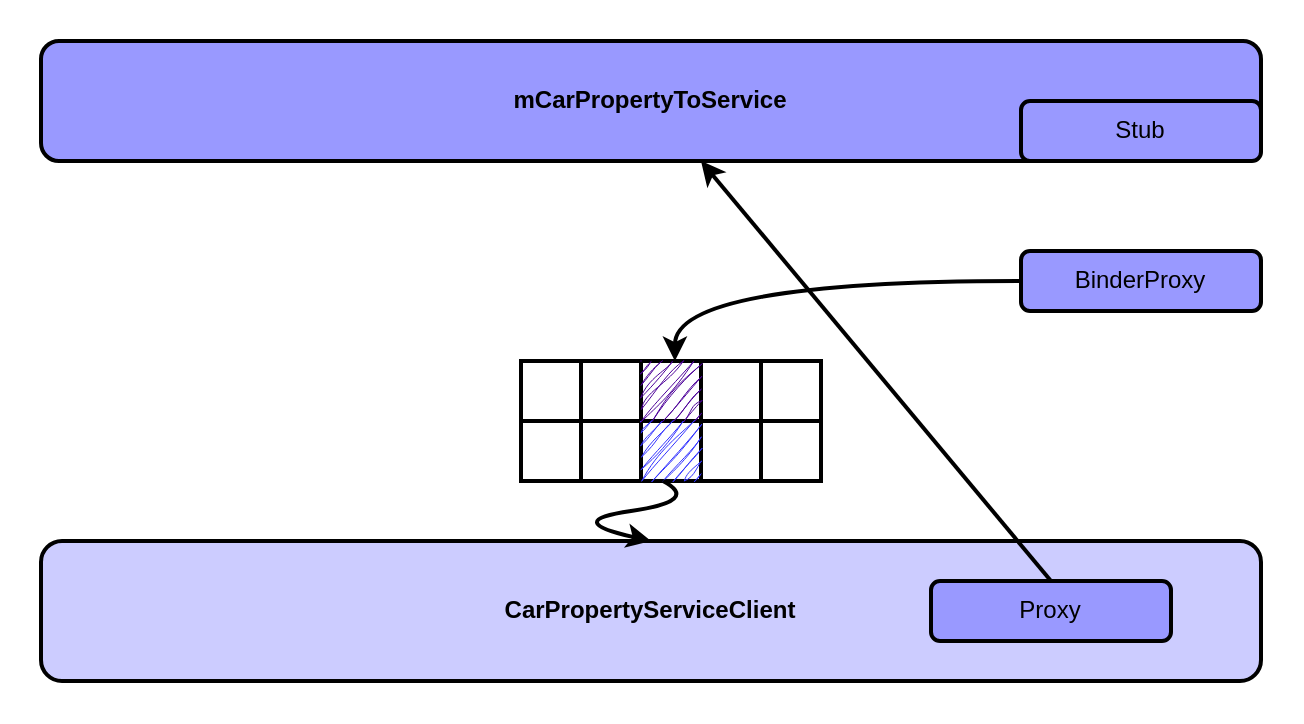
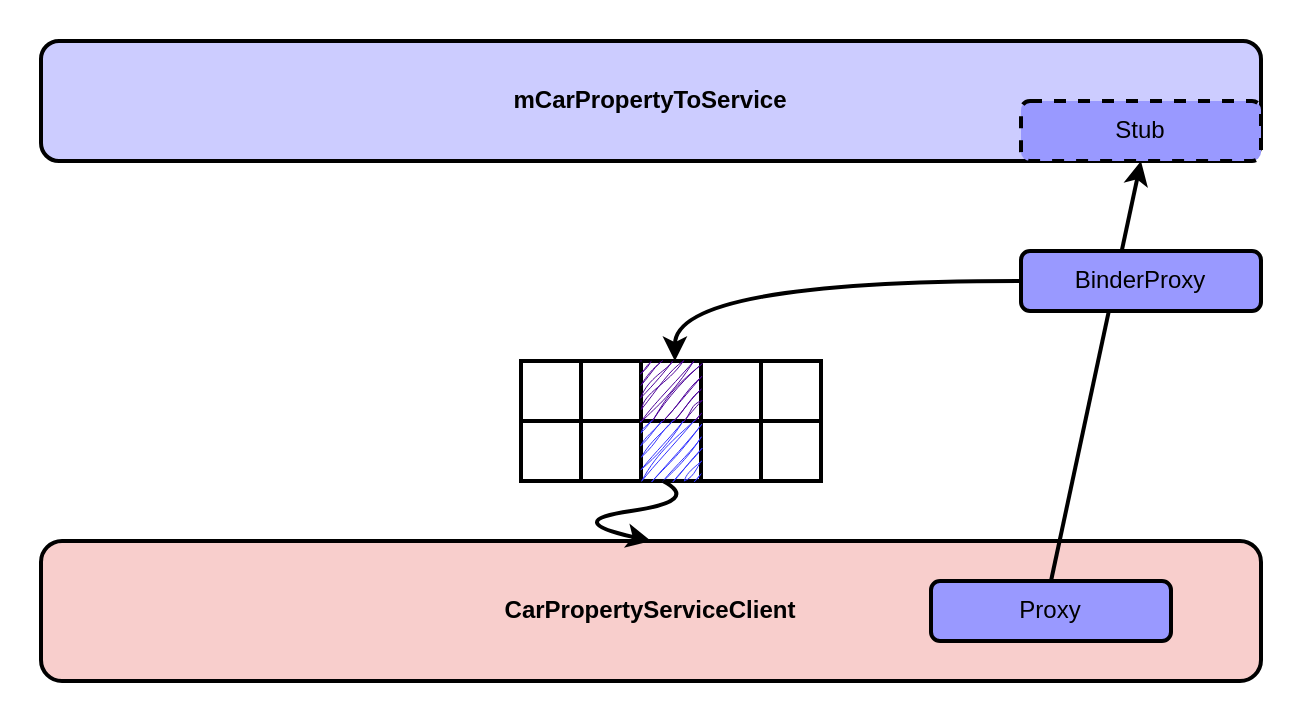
node "mCarPropertyToService": fillcolor #9999ff -> #ccccff
node "Stub": style solid -> dashed
edge "Proxy" -> "mCarPropertyToService": now "Proxy" -> "Stub"
node "CarPropertyServiceClient": fillcolor #ccccff -> #f8cecc
